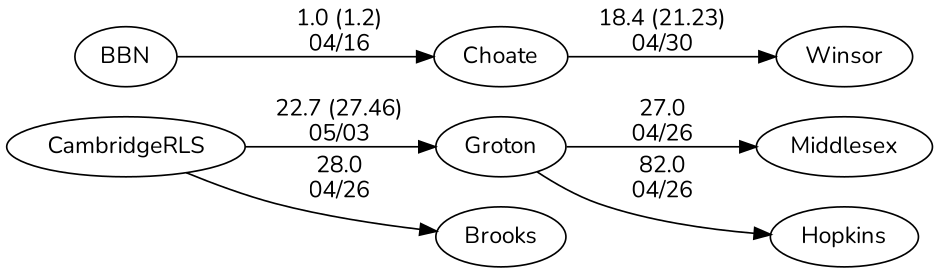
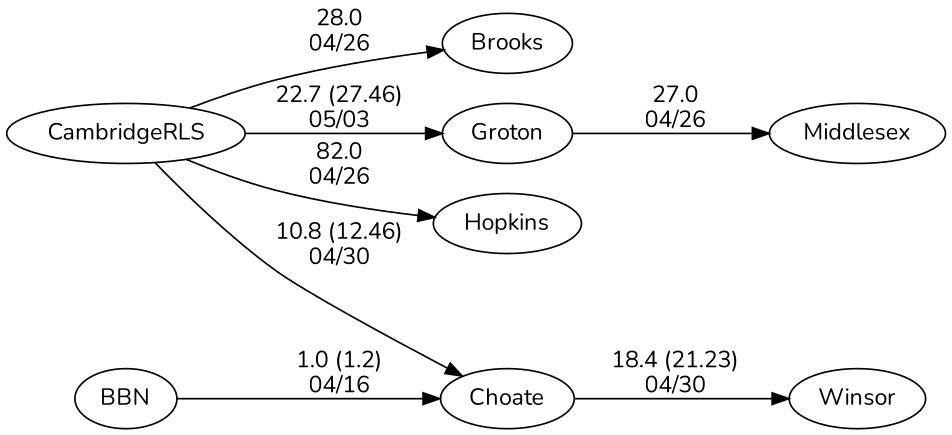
edge "Groton" -> "Hopkins": now "CambridgeRLS" -> "Hopkins"
edge "CambridgeRLS" -> "Choate": added, label "10.8 (12.46) 04/30"
